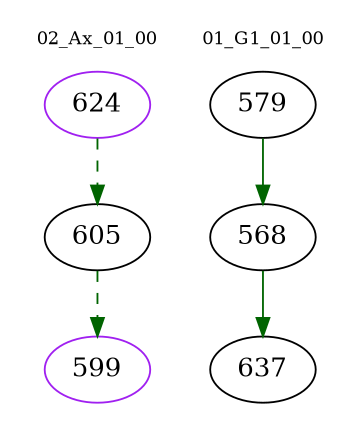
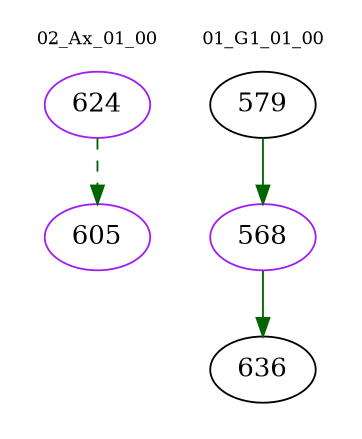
node "605": color black -> purple
node "568": color black -> purple
node "599": removed
node "637": label "637" -> "636"
